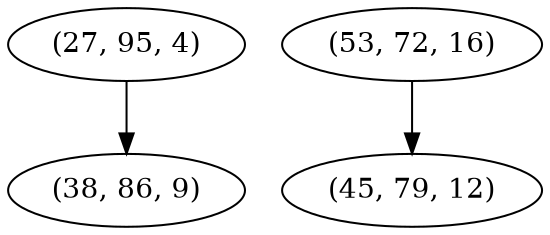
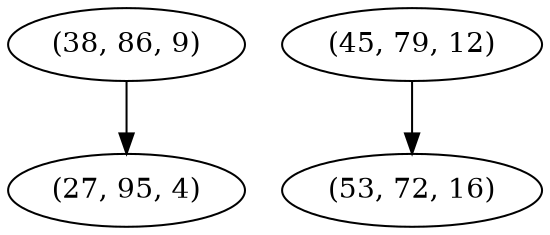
edge "(27, 95, 4)" -> "(38, 86, 9)": reversed
edge "(53, 72, 16)" -> "(45, 79, 12)": reversed
